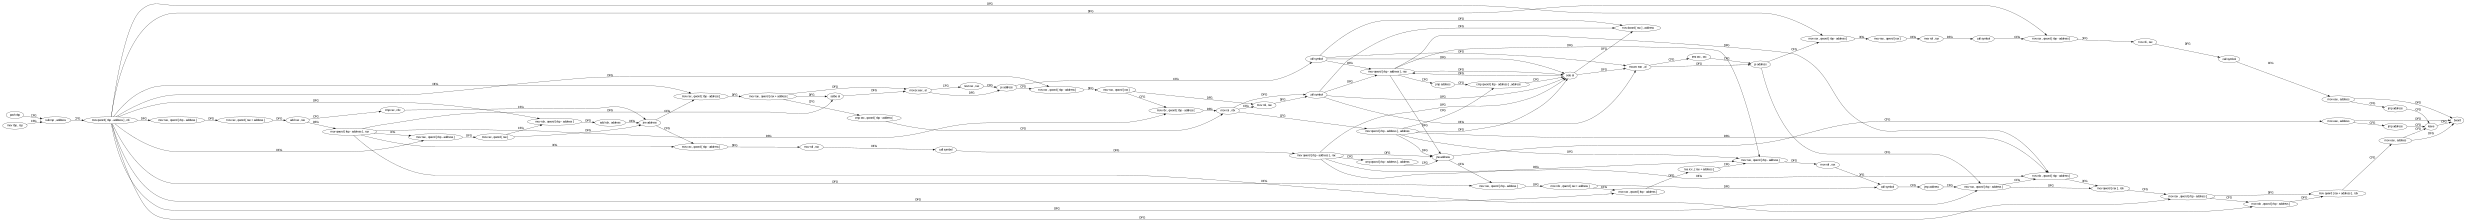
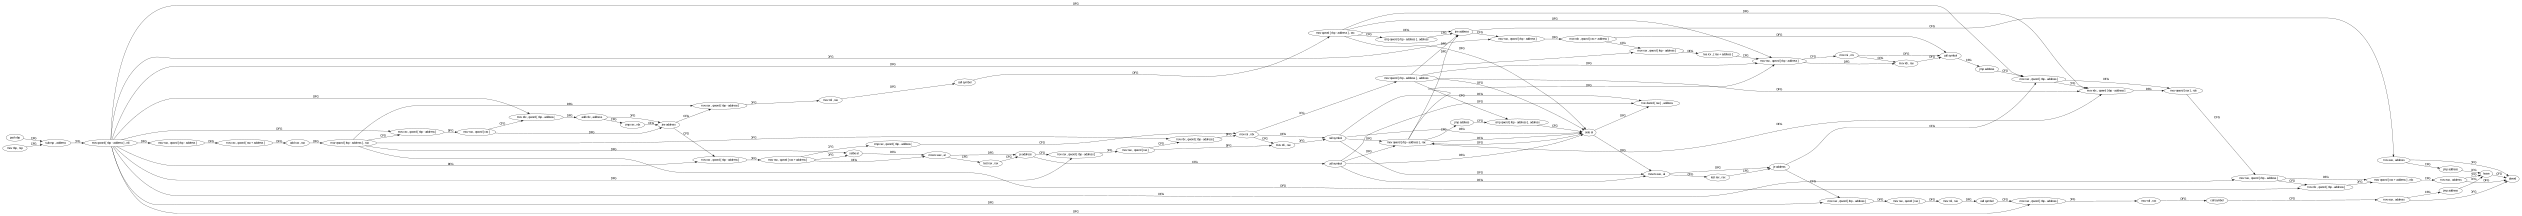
node "mov rsi , rcx": added
edge "add rax , rax" -> "cmp rax , rdx": now "add rdx , address" -> "cmp rax , rdx"
